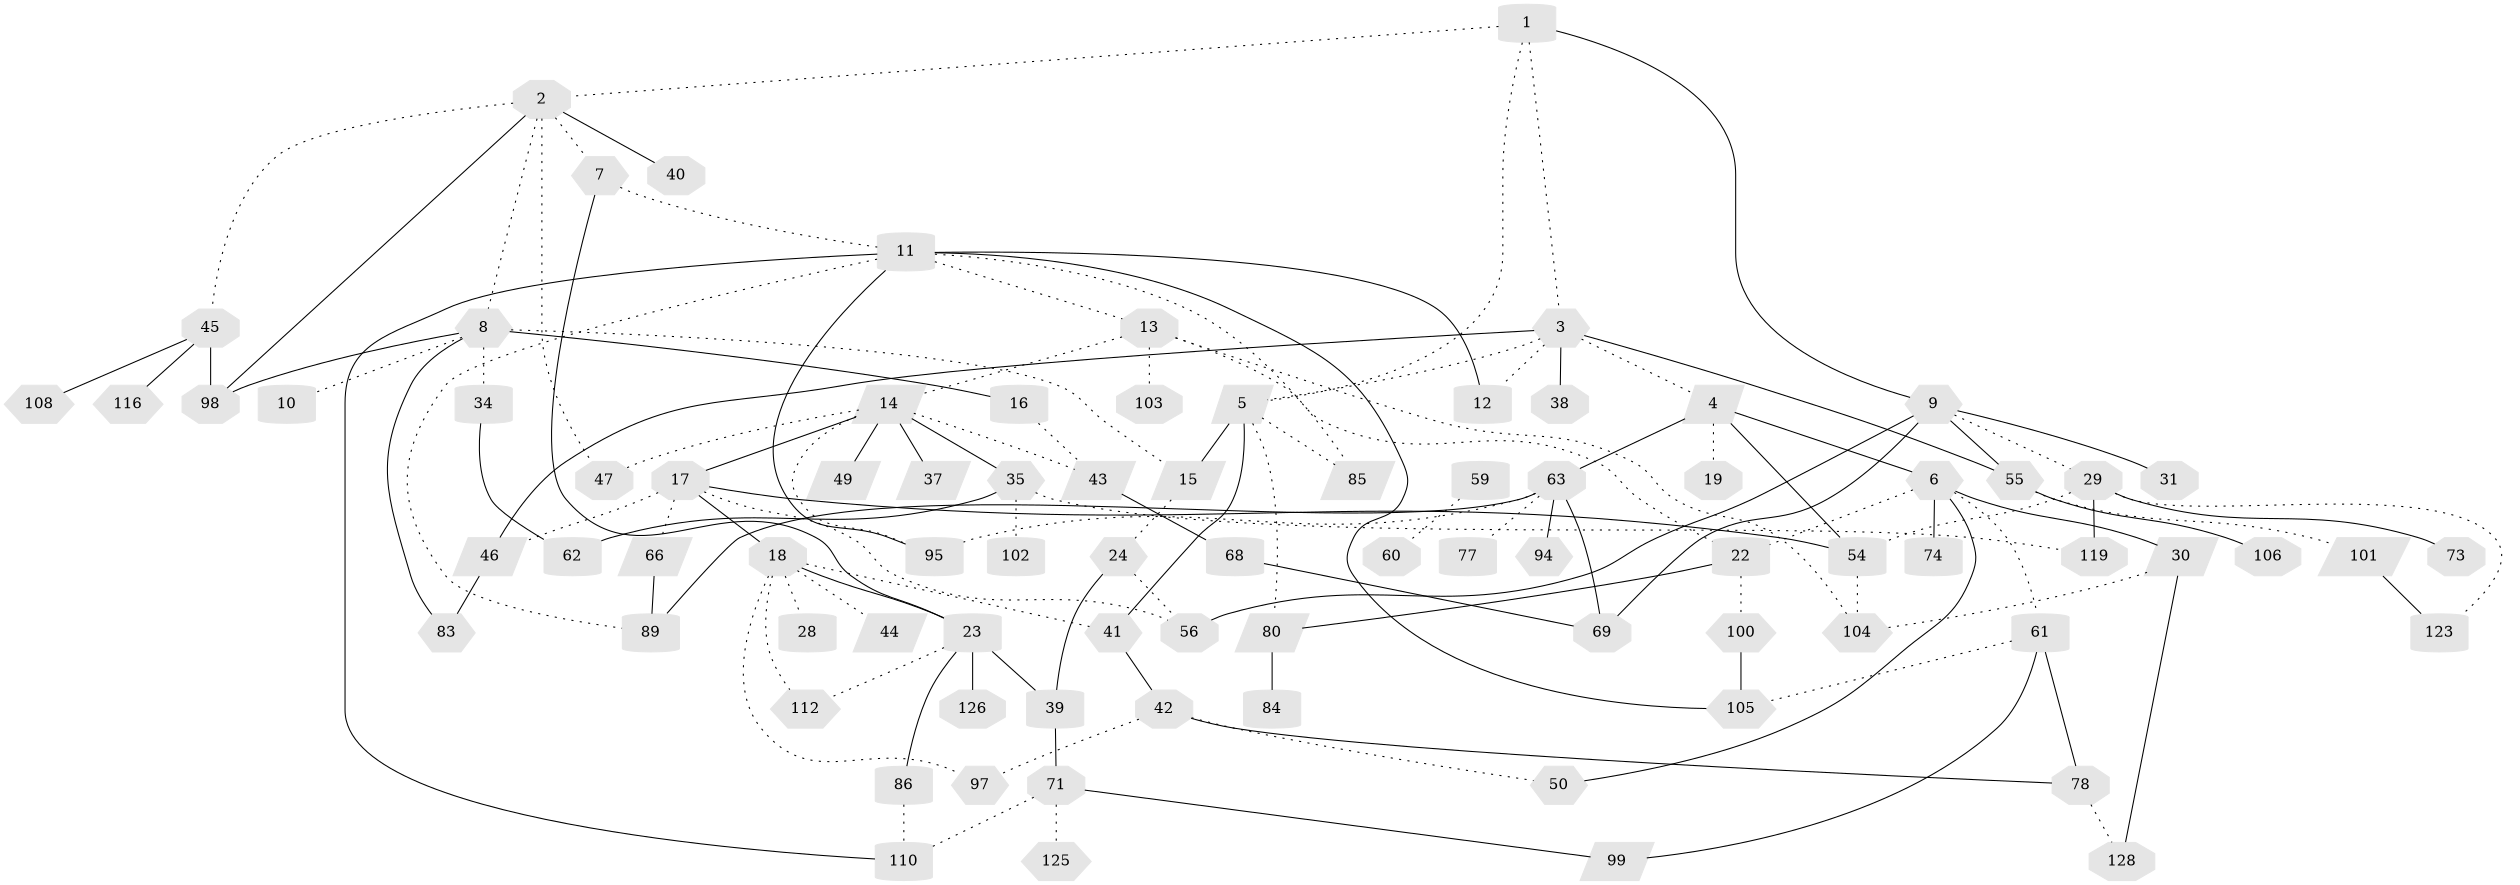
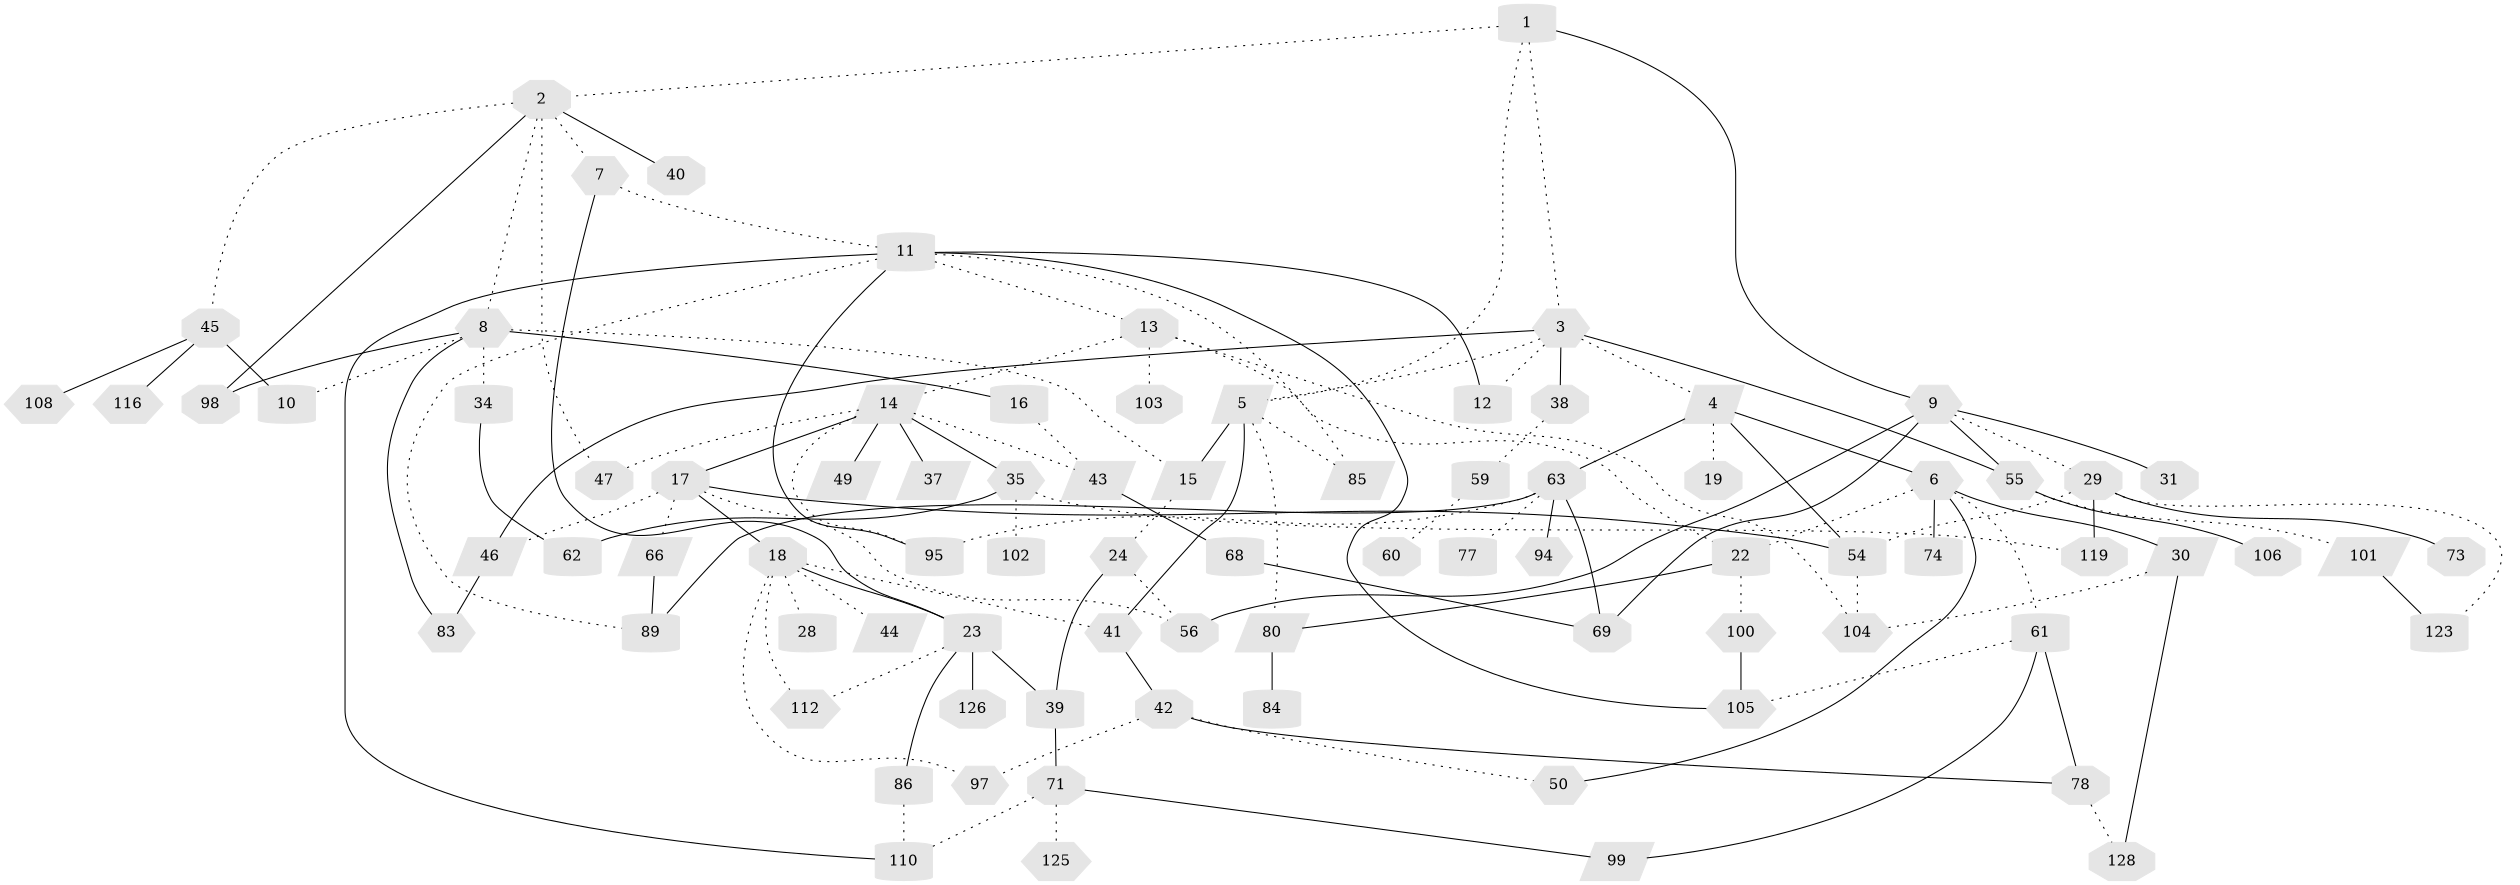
edge "45" -- "98": now "45" -- "10"
edge "38" -- "59": added
